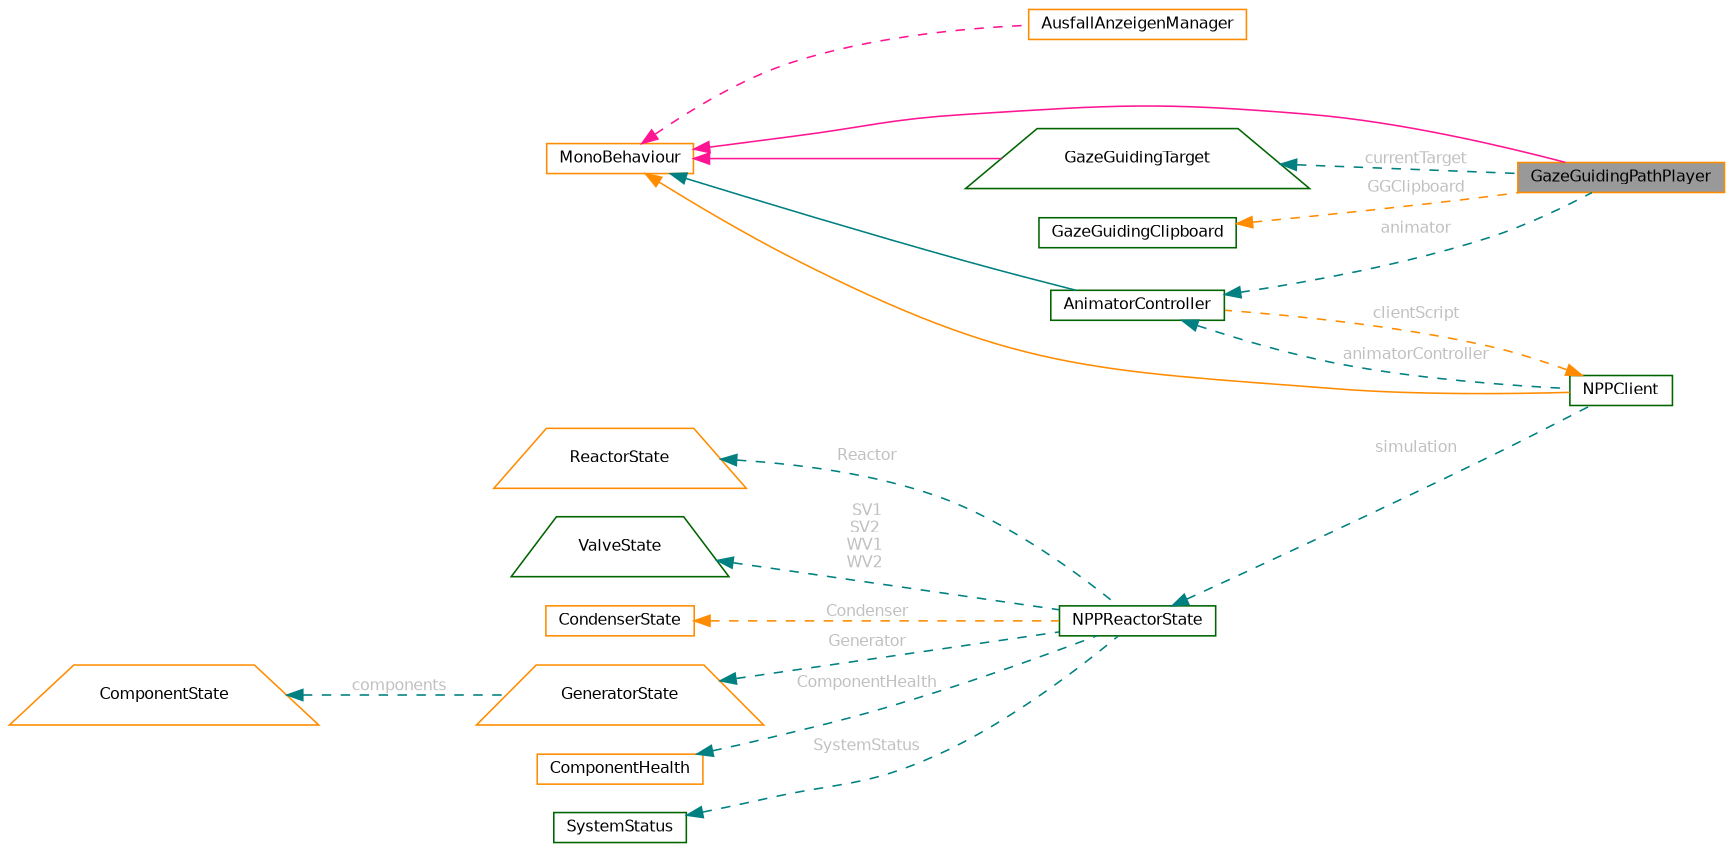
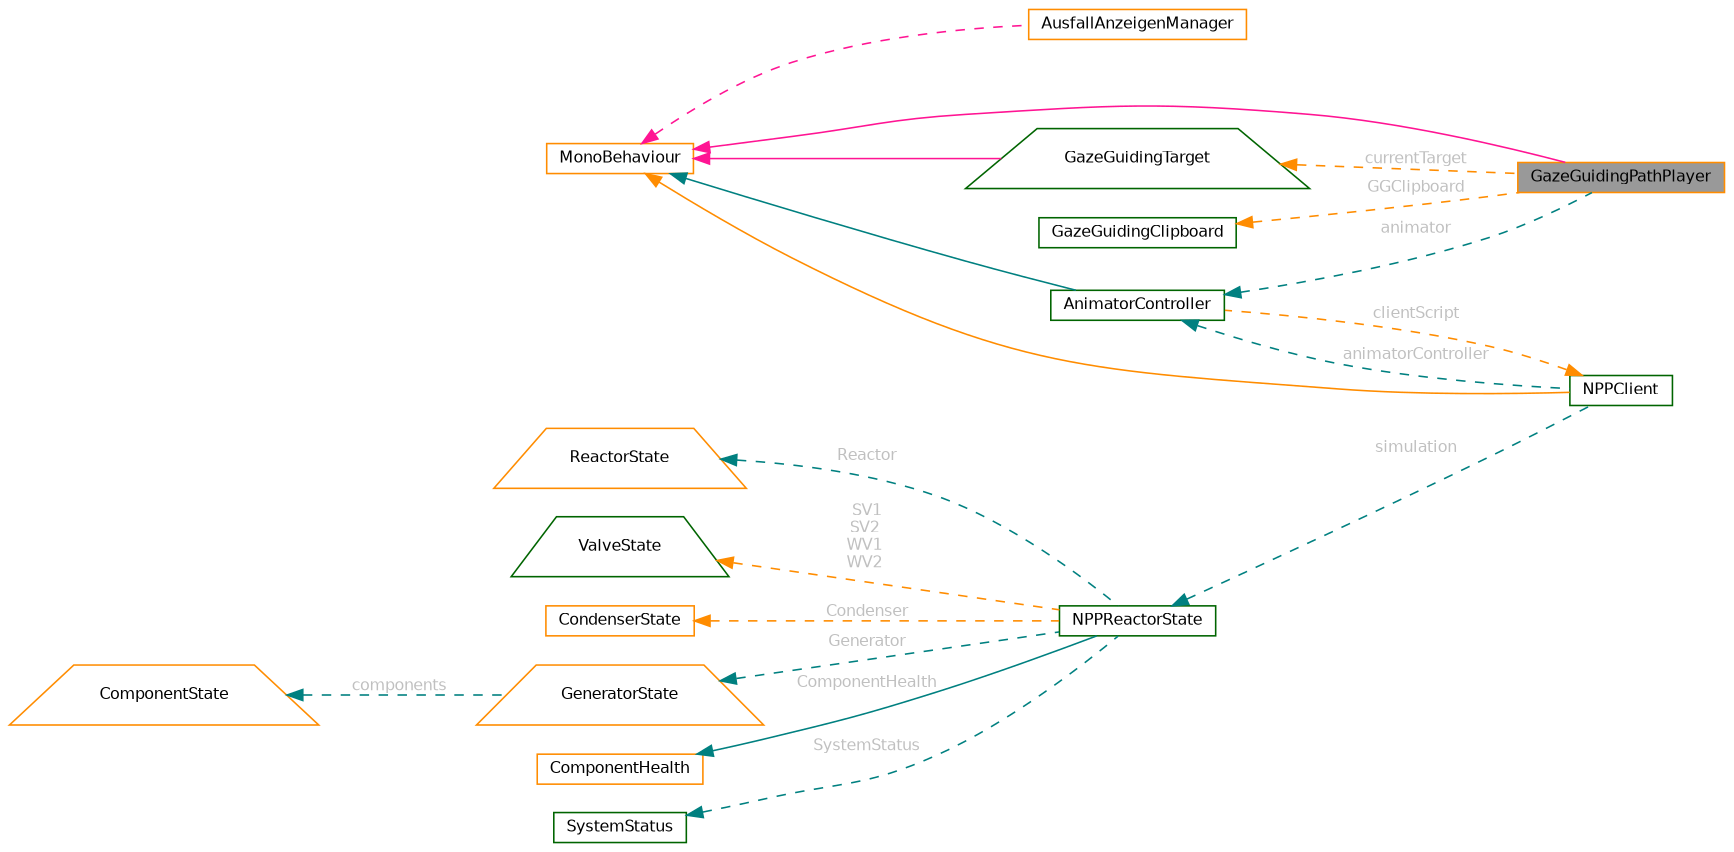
edge "GazeGuidingPathPlayer" -> "GazeGuidingTarget": color teal -> darkorange
edge "NPPReactorState" -> "ValveState": color teal -> darkorange
edge "NPPReactorState" -> "ComponentHealth": style dashed -> solid
